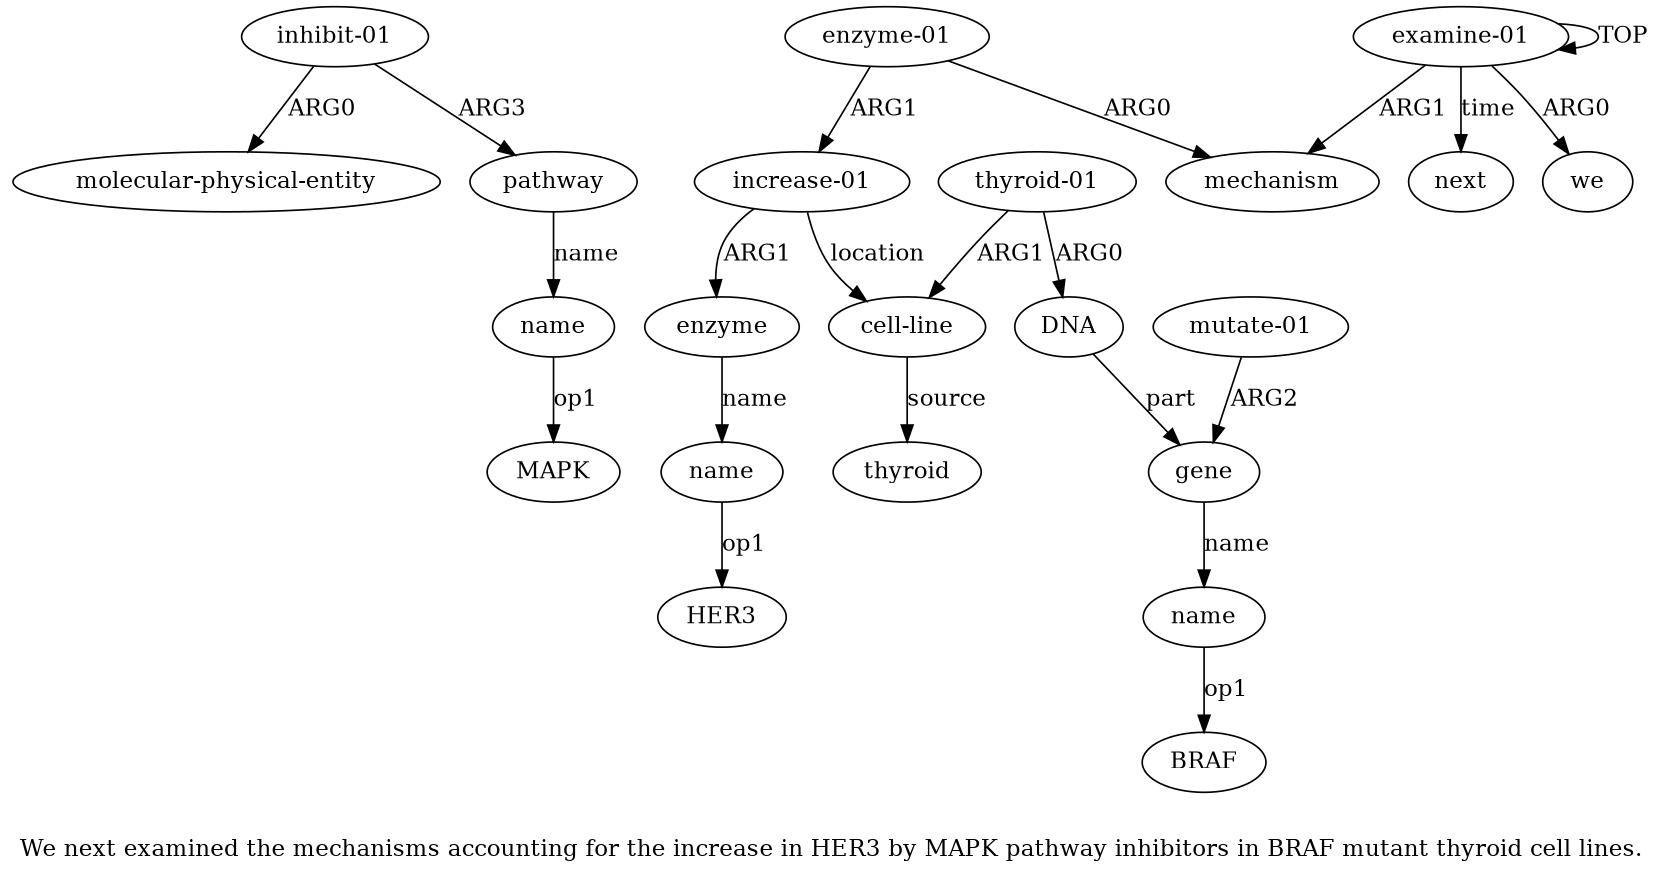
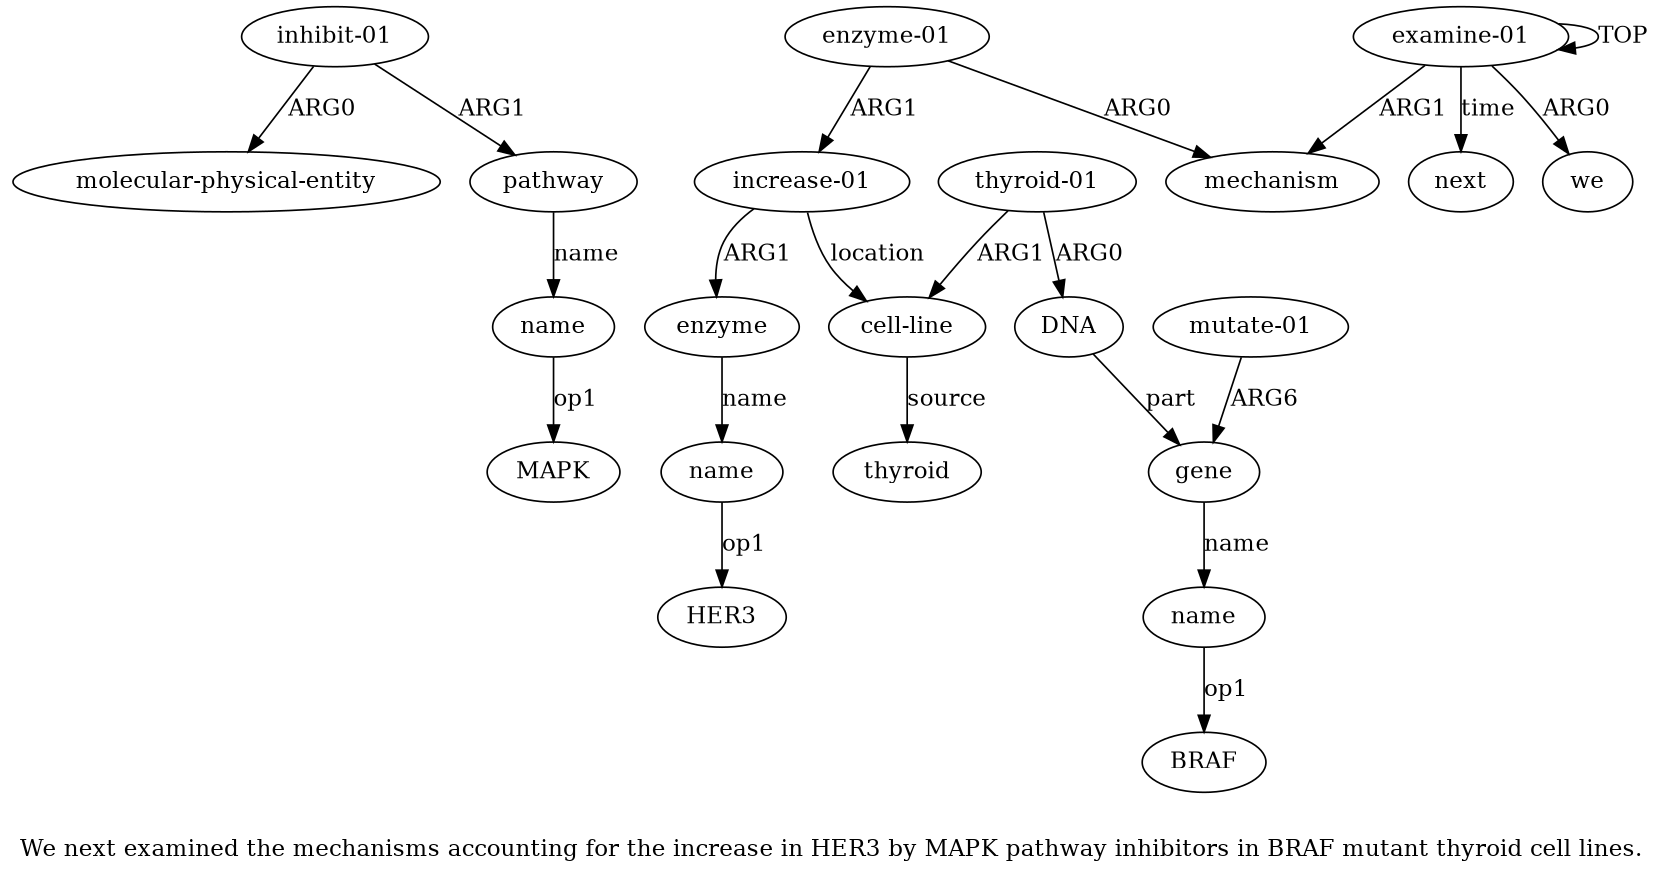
edge "inhibit-01" -> "pathway": label "ARG3" -> "ARG1"
edge "mutate-01" -> "gene": label "ARG2" -> "ARG6"
